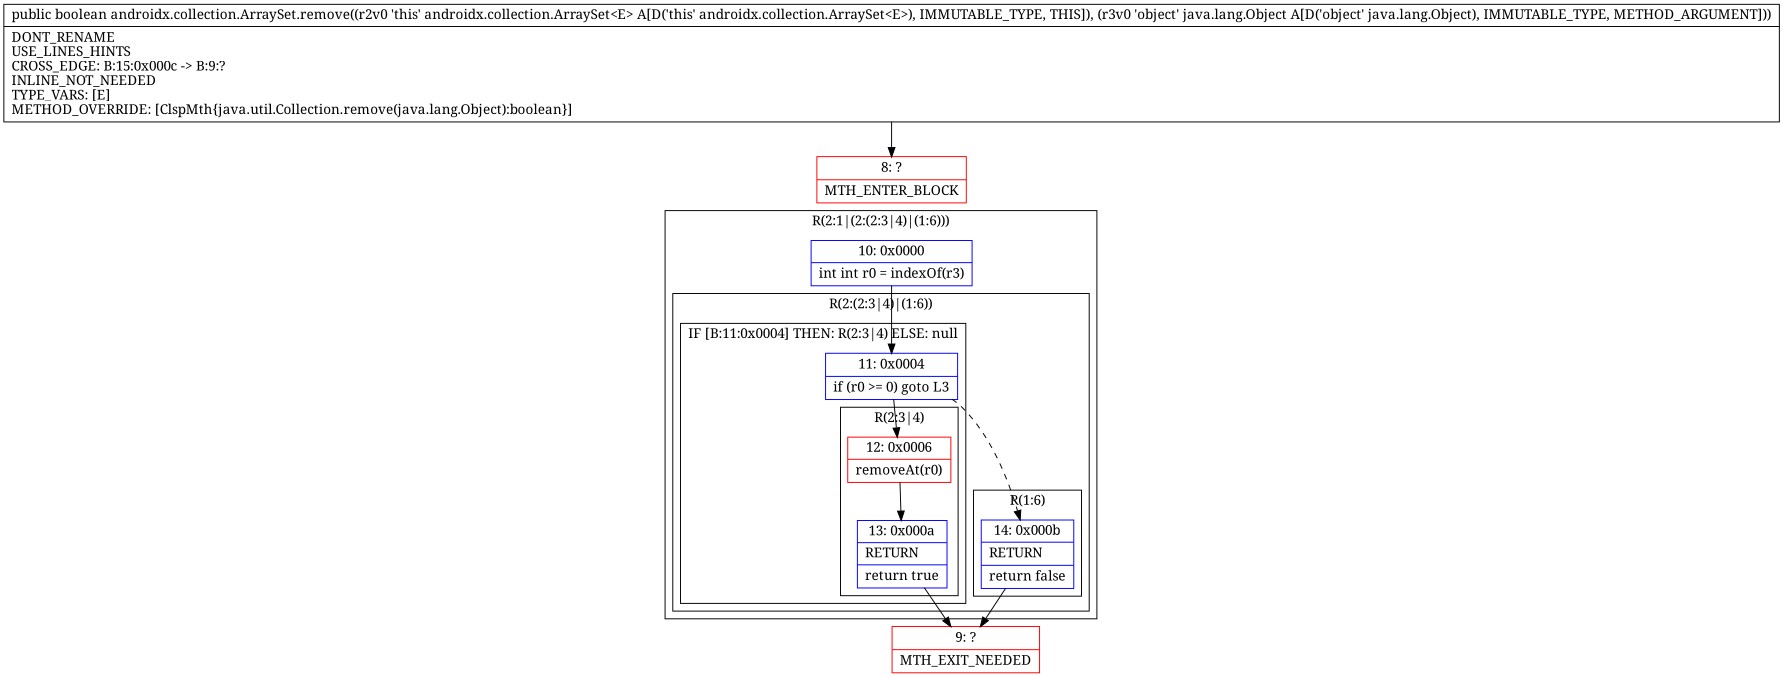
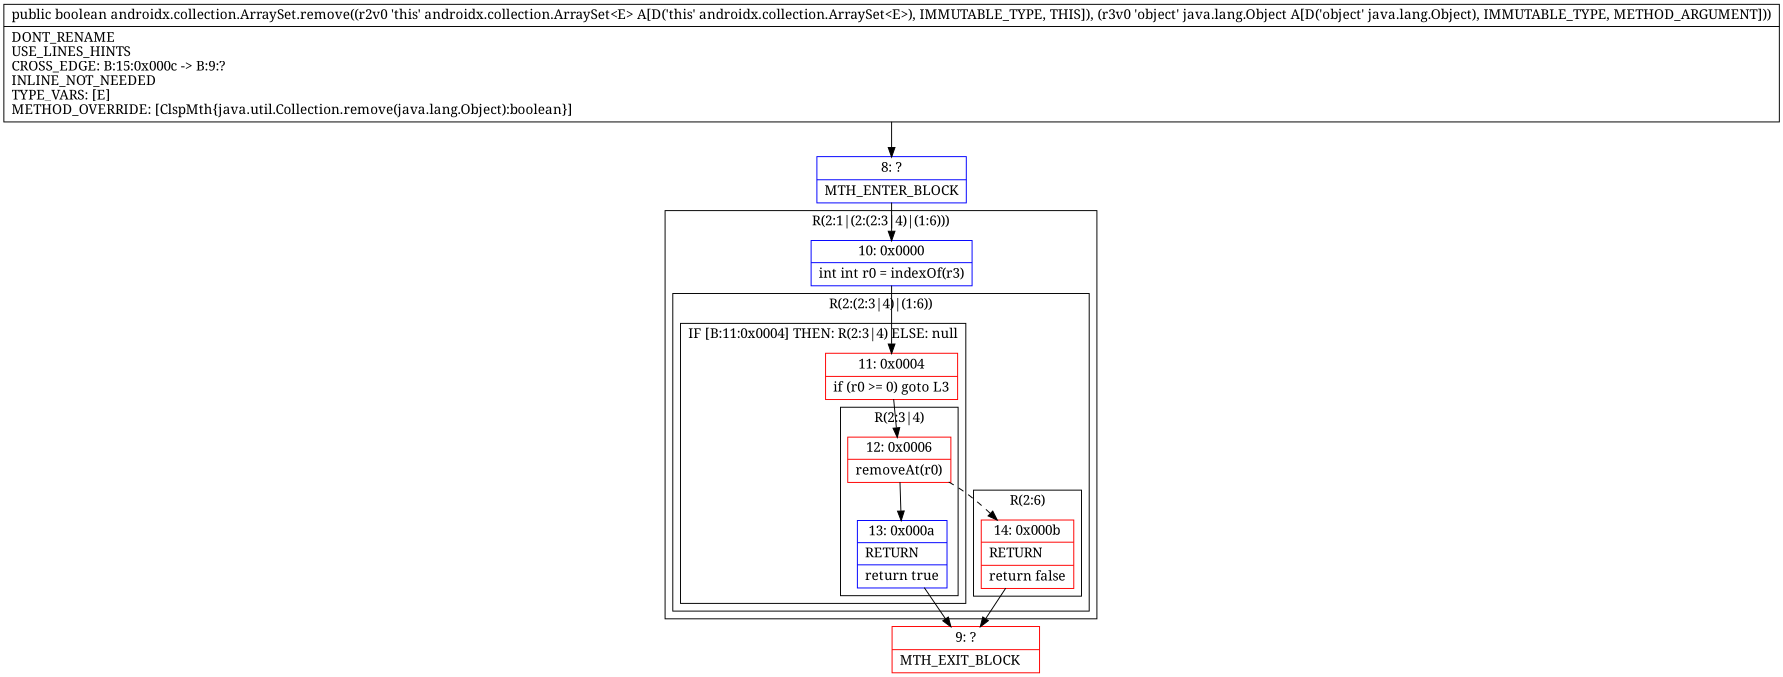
node "8: ?": color red -> blue
edge "8: ?" -> "10: 0x0000": added
node "11: 0x0004": color blue -> red
edge "11: 0x0004" -> "14: 0x000b": now "12: 0x0006" -> "14: 0x000b"
cluster "R(1:6)": label "R(1:6)" -> "R(2:6)"
node "14: 0x000b": color blue -> red
node "9: ?": text "MTH_EXIT_NEEDED" -> "MTH_EXIT_BLOCK"
